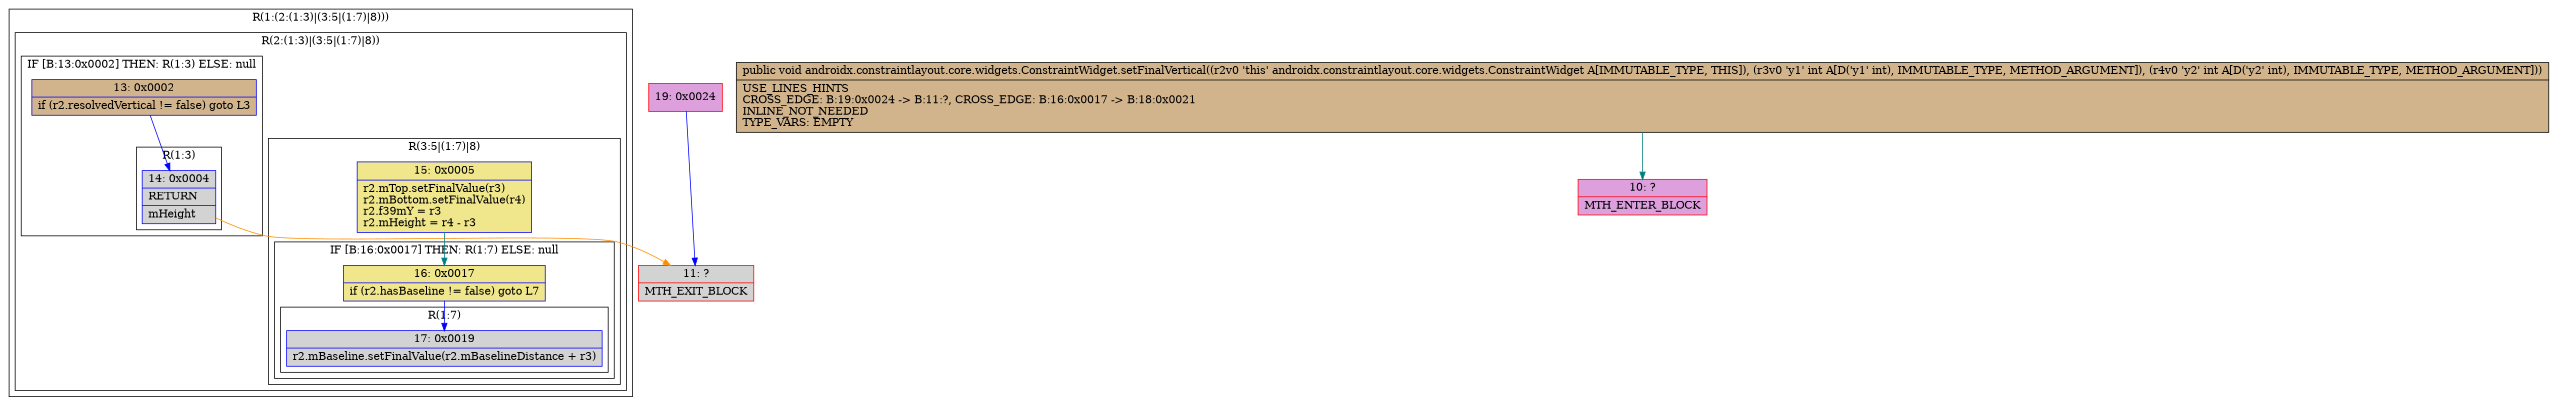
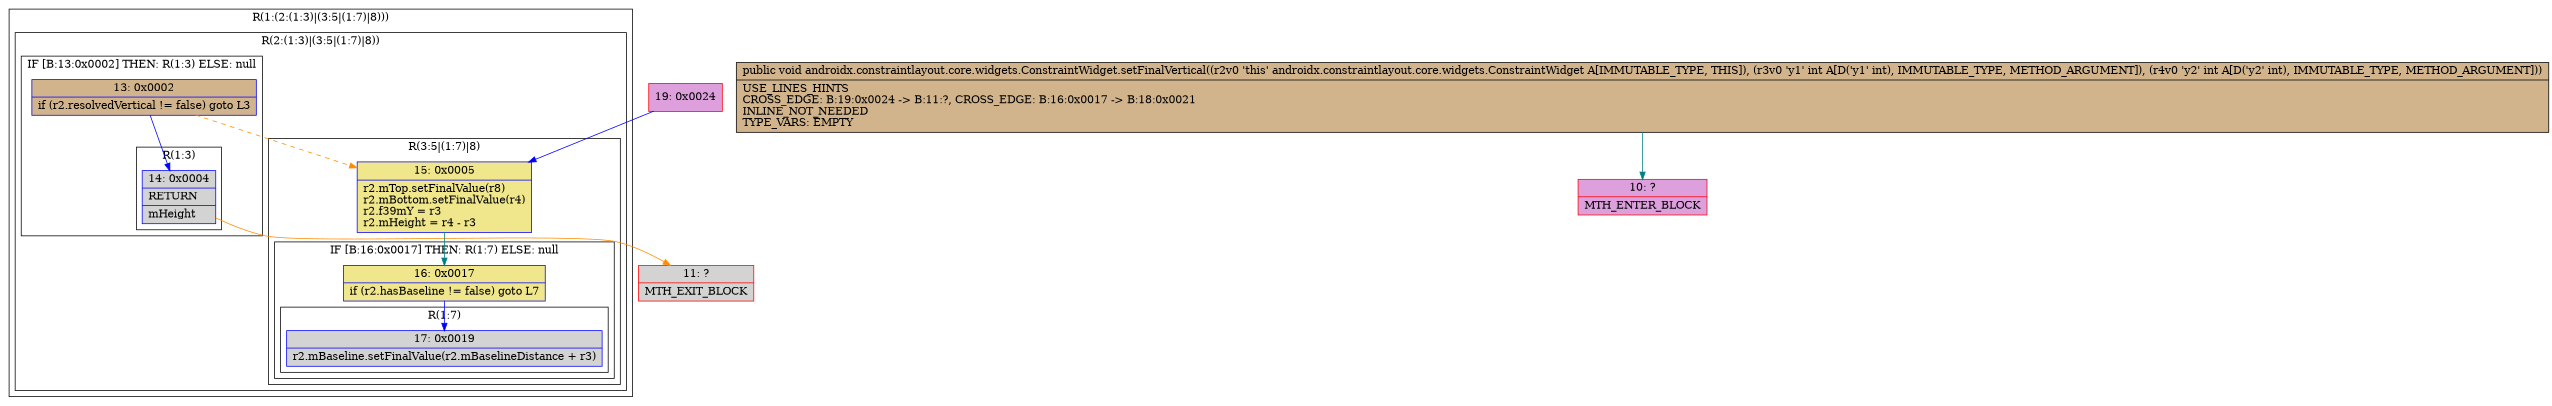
edge "13: 0x0002" -> "15: 0x0005": added
edge "19: 0x0024" -> "11: ?": now "19: 0x0024" -> "15: 0x0005"
node "15: 0x0005": text "r2.mTop.setFinalValue(r3)" -> "r2.mTop.setFinalValue(r8)"
